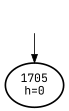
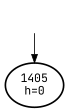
node "1705 h=0": label "1705 h=0" -> "1405 h=0"
